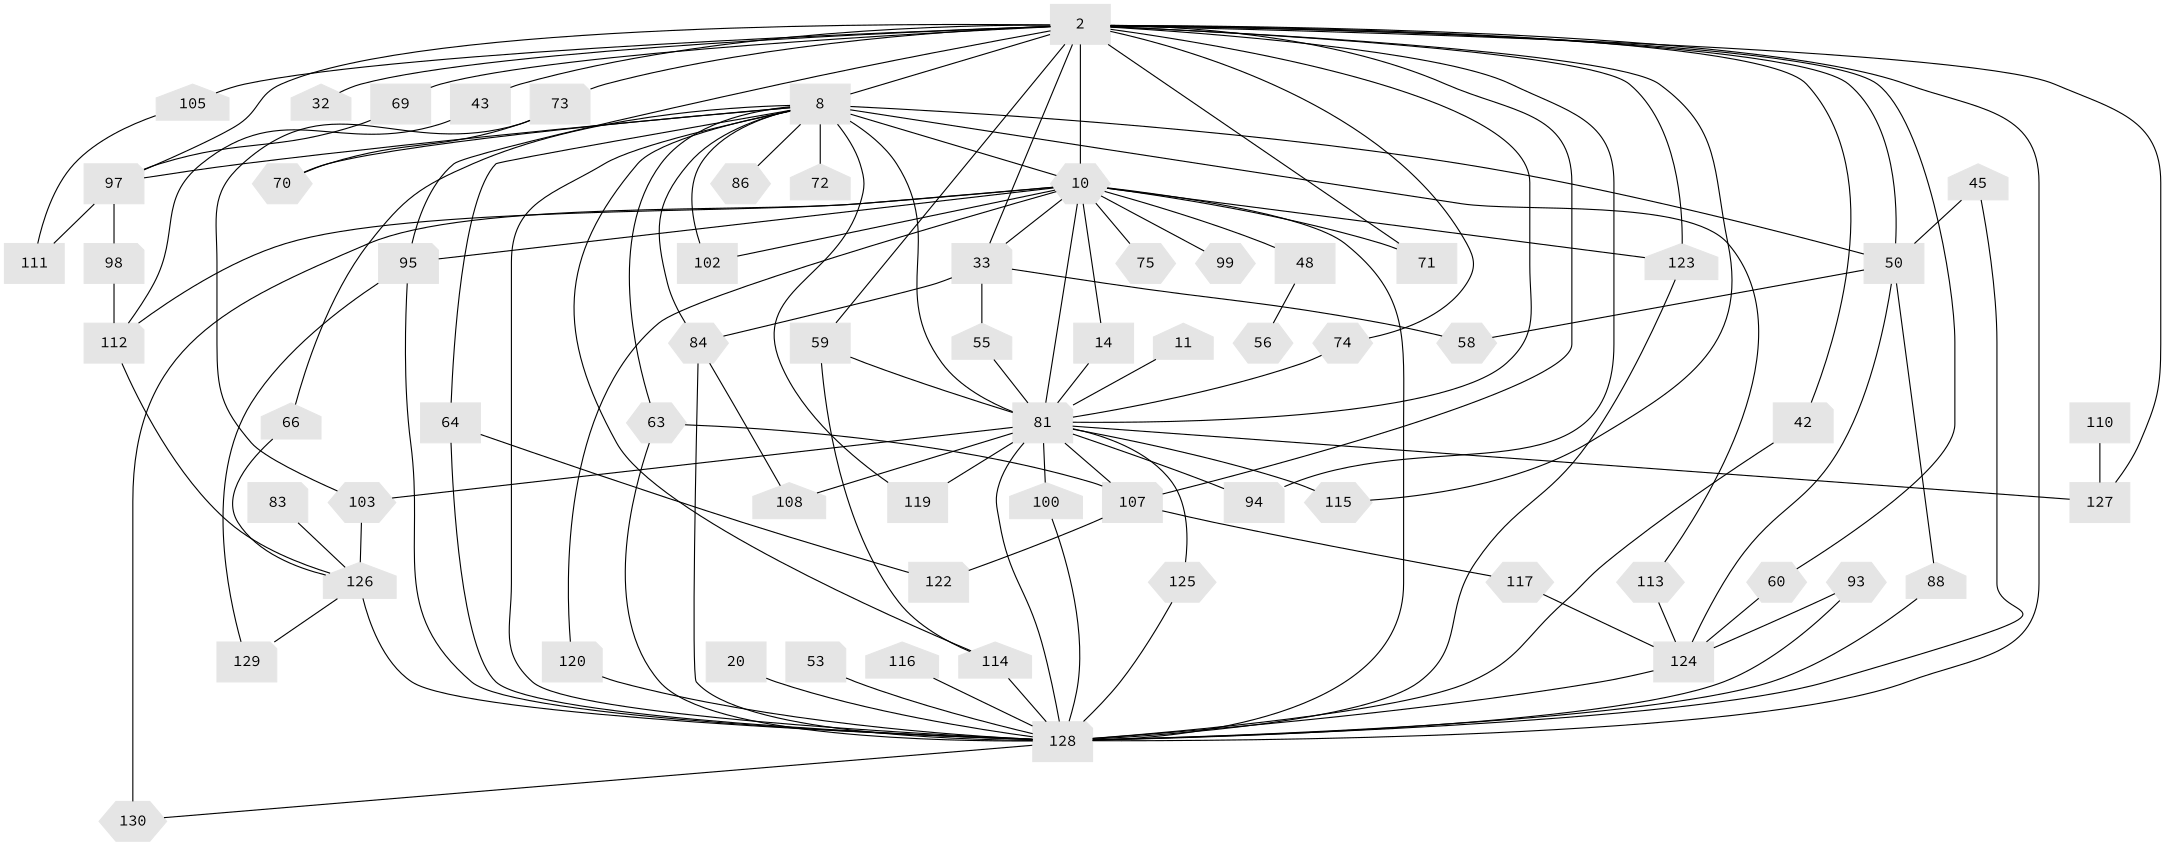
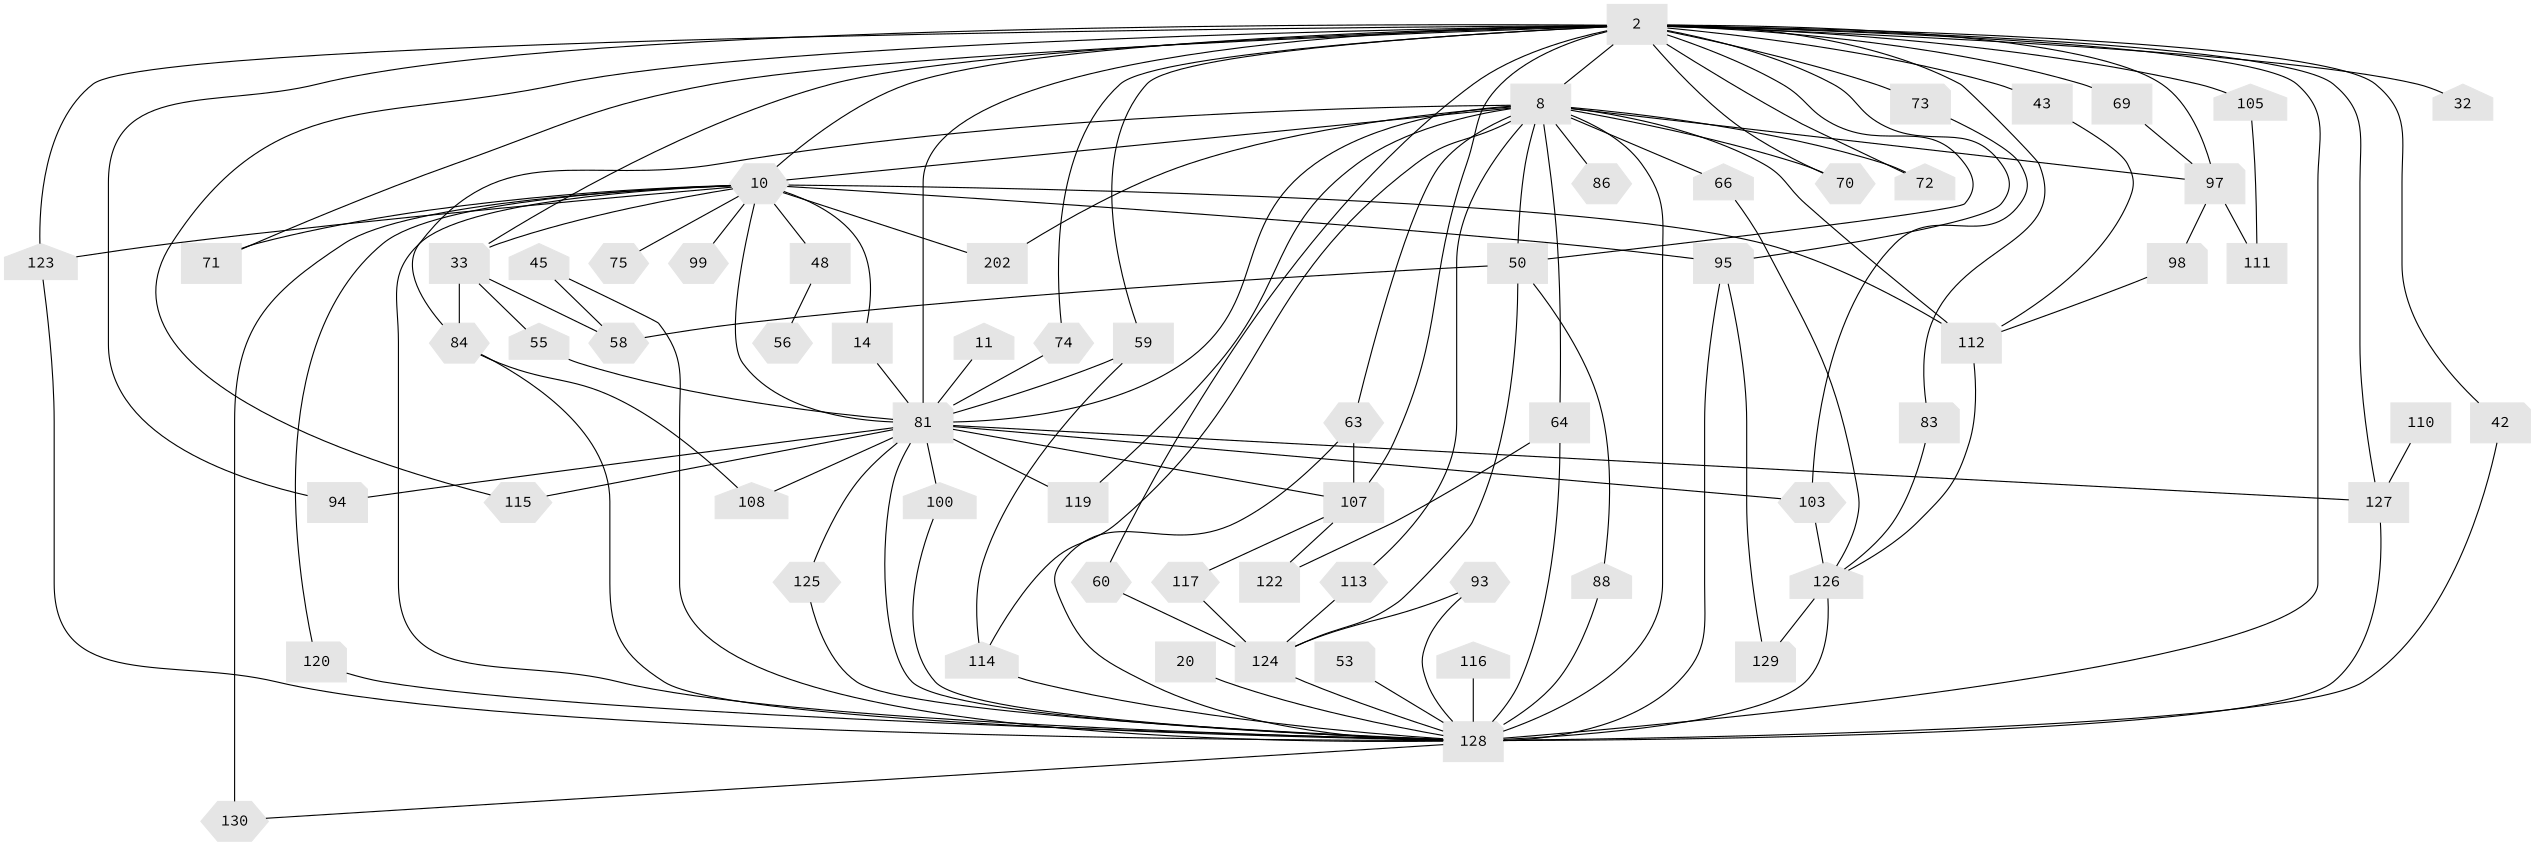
edge "2" -- "72": added
edge "2" -- "83": added
edge "73" -- "70": now "2" -- "70"
edge "8" -- "112": added
edge "45" -- "50": now "45" -- "58"
node "102": label "102" -> "202"
edge "127" -- "128": added
